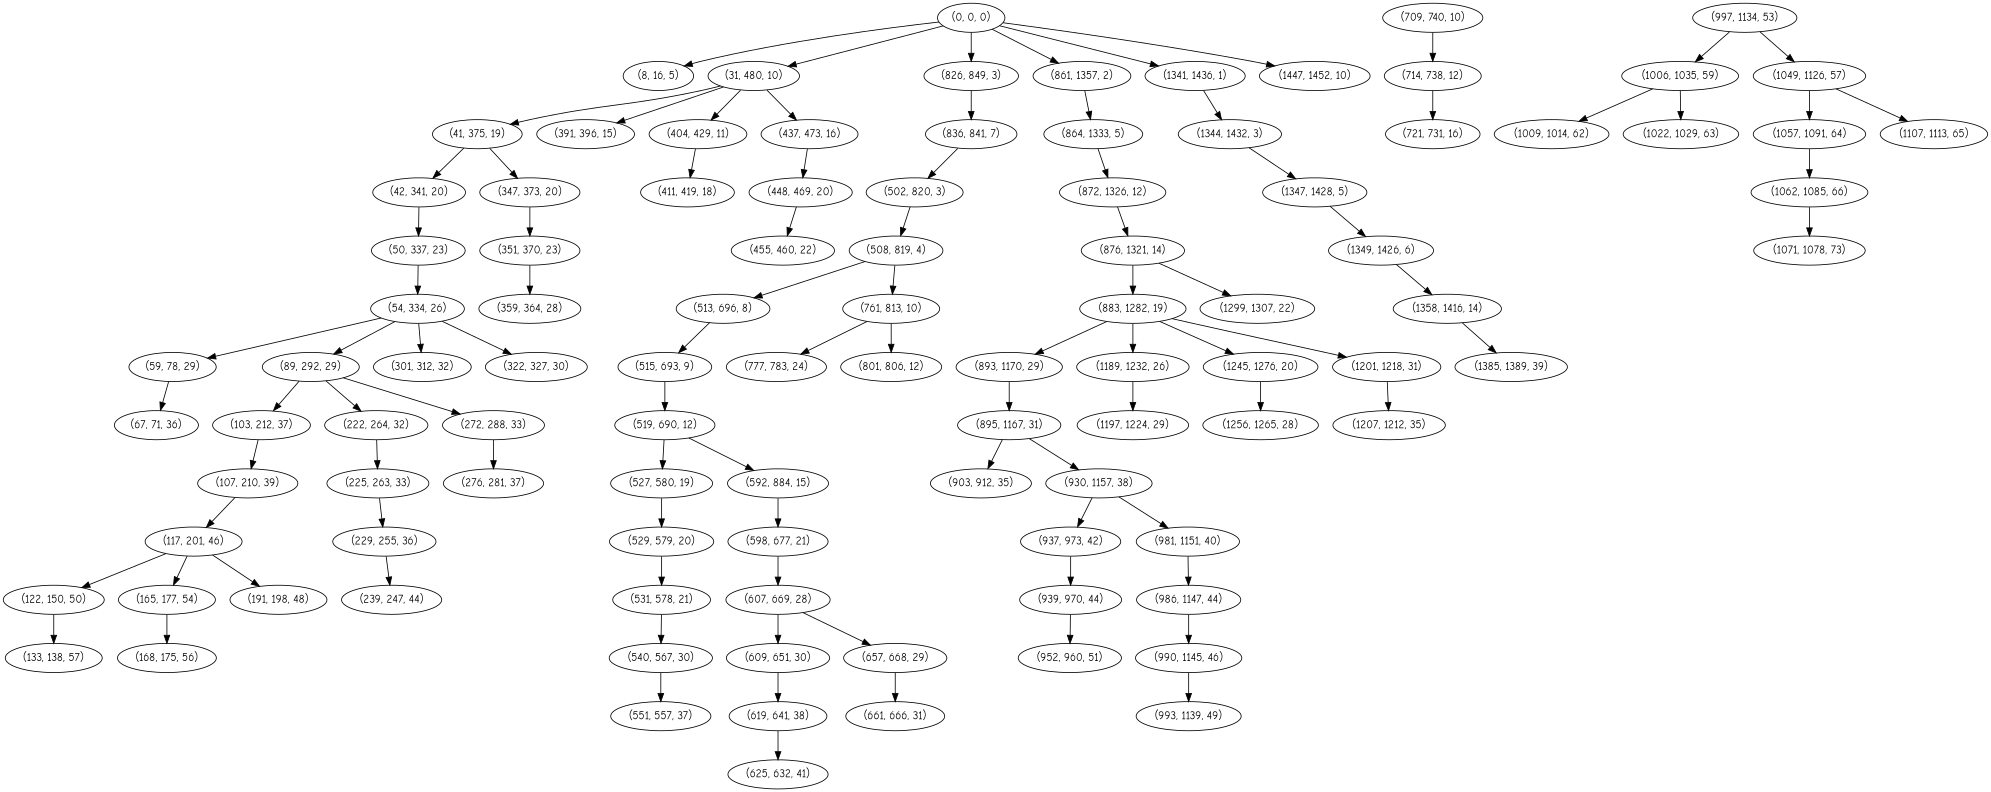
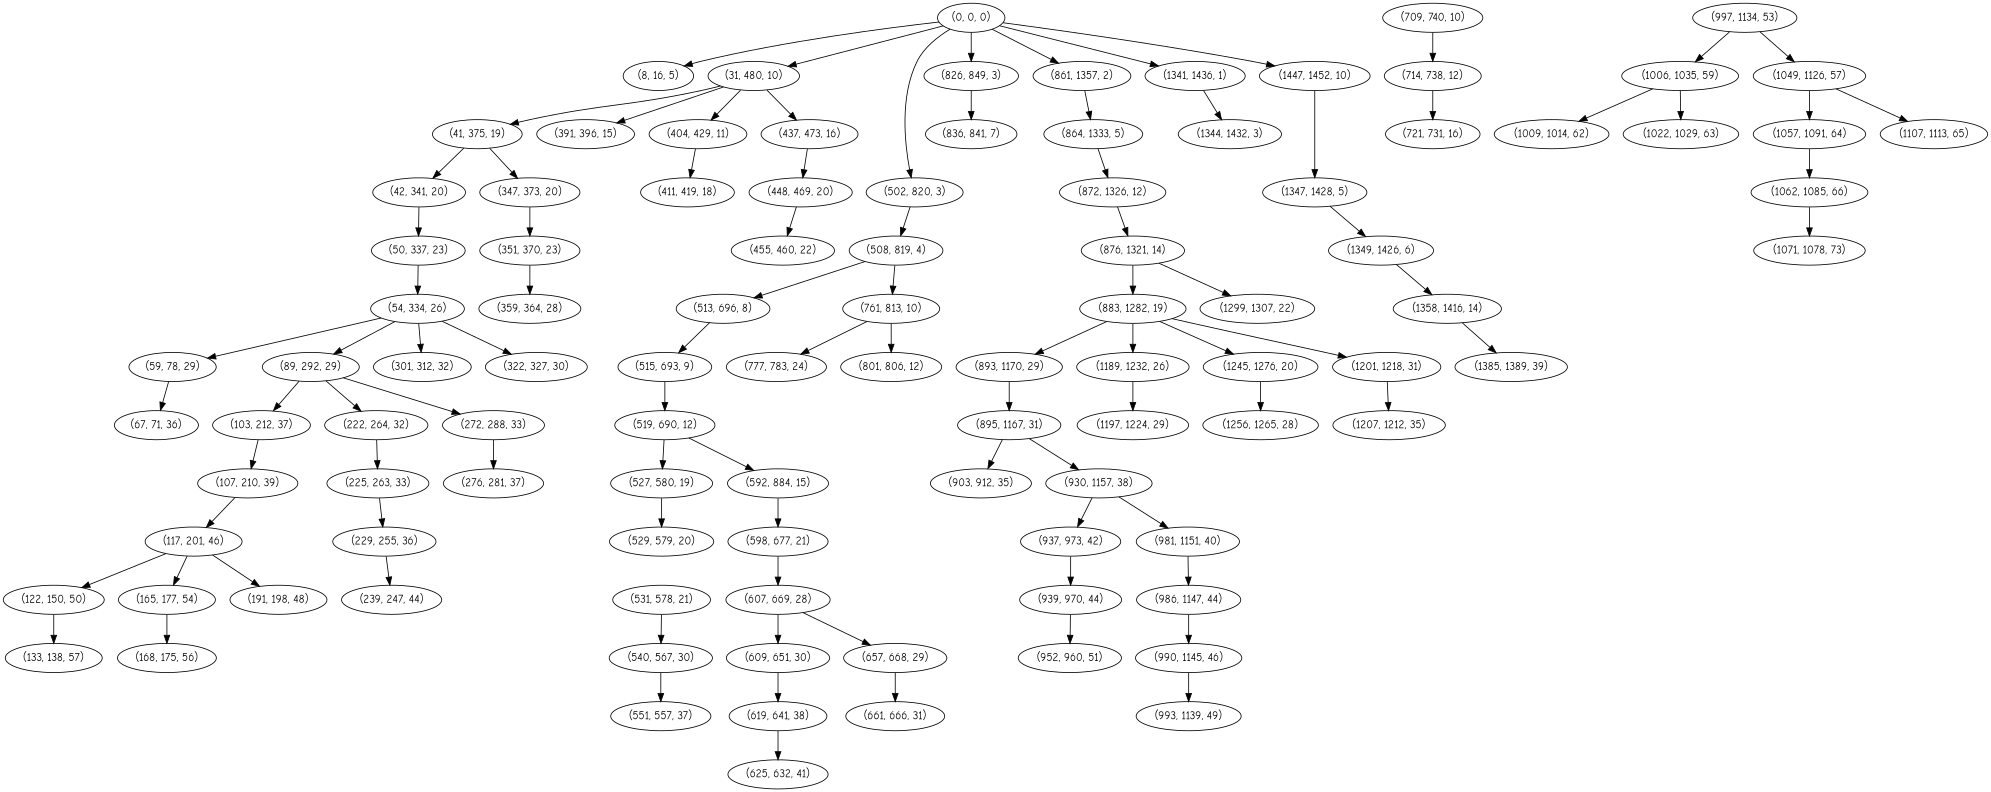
edge "(836, 841, 7)" -> "(502, 820, 3)": now "(0, 0, 0)" -> "(502, 820, 3)"
edge "(1344, 1432, 3)" -> "(1347, 1428, 5)": now "(1447, 1452, 10)" -> "(1347, 1428, 5)"
edge "(529, 579, 20)" -> "(531, 578, 21)": removed
